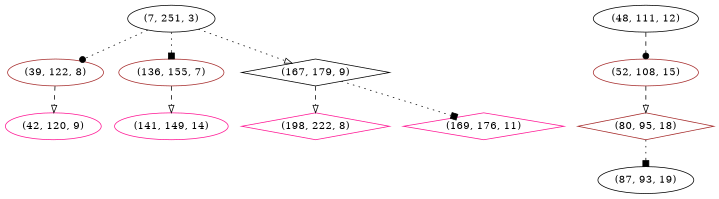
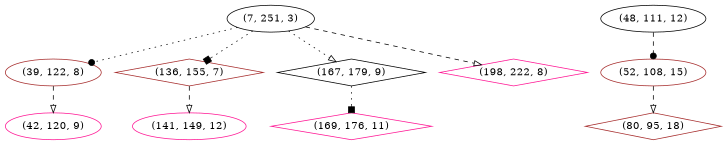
node "(136, 155, 7)": shape ellipse -> diamond
edge "(167, 179, 9)" -> "(198, 222, 8)": now "(7, 251, 3)" -> "(198, 222, 8)"
node "(141, 149, 14)": label "(141, 149, 14)" -> "(141, 149, 12)"
node "(87, 93, 19)": removed
